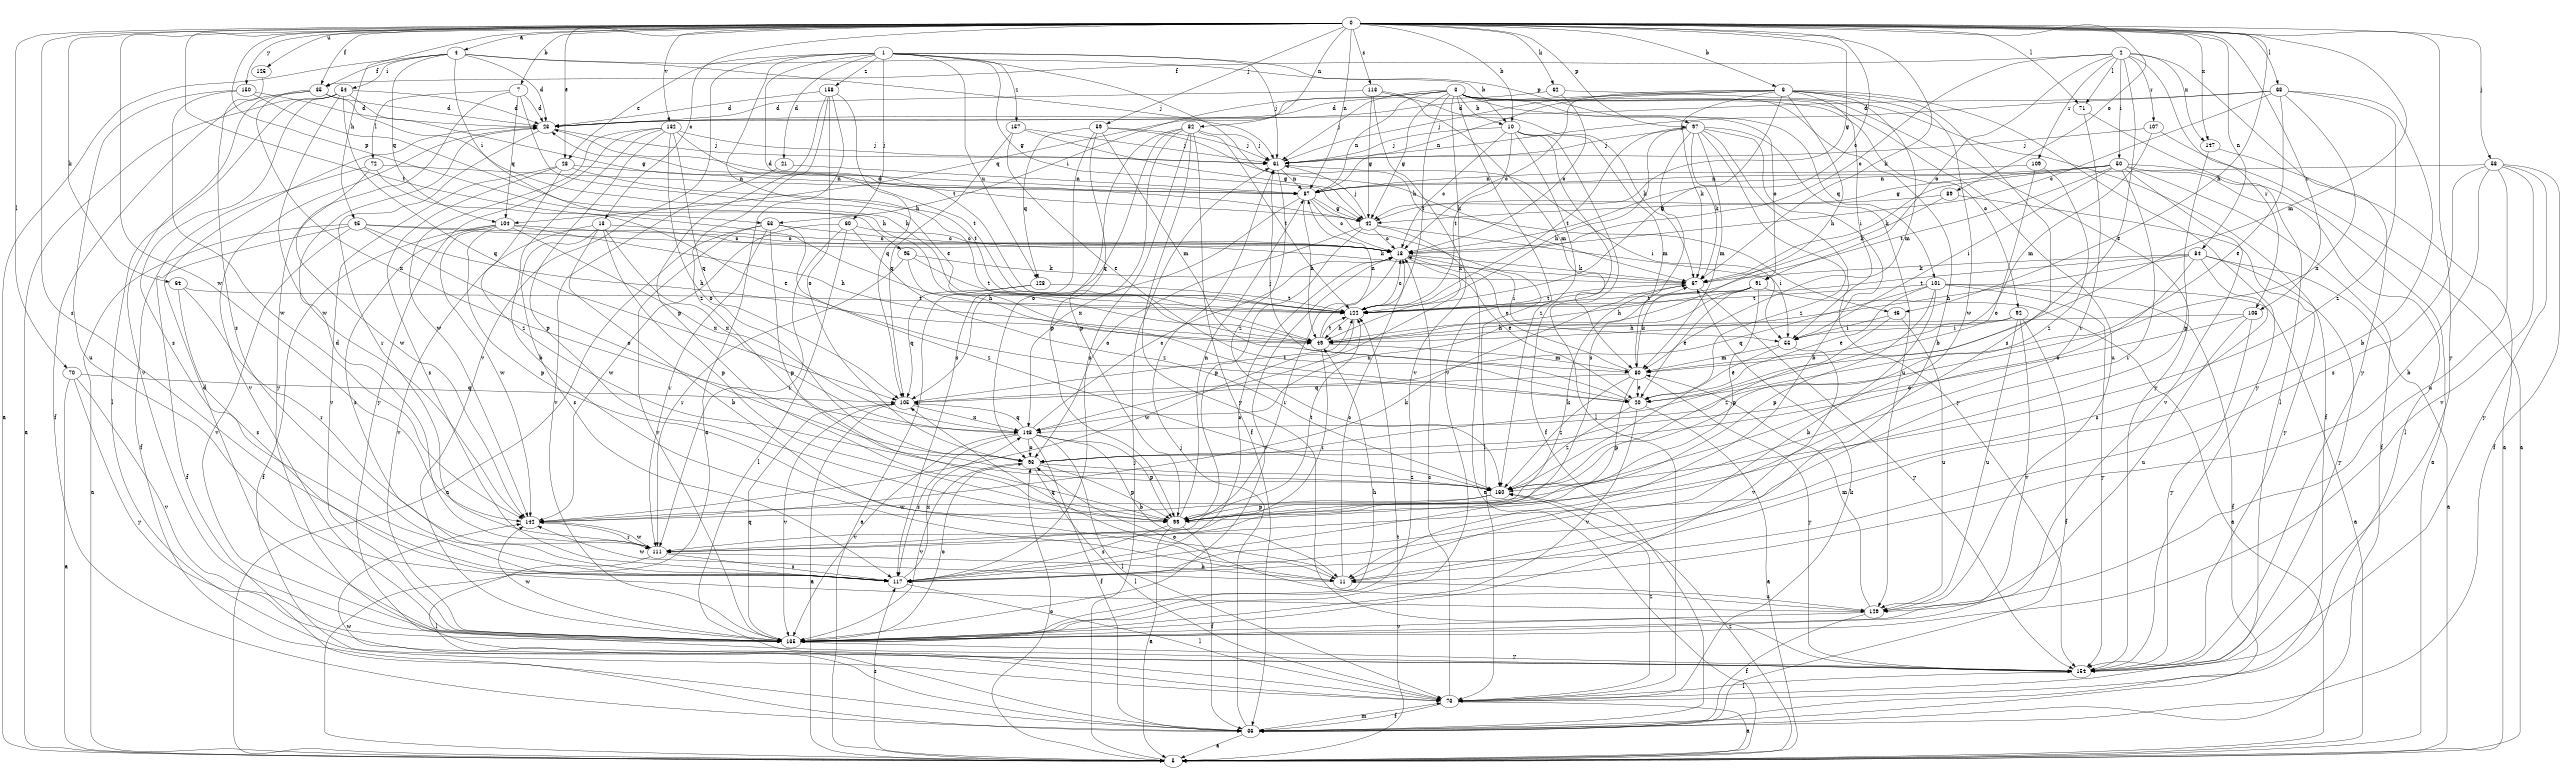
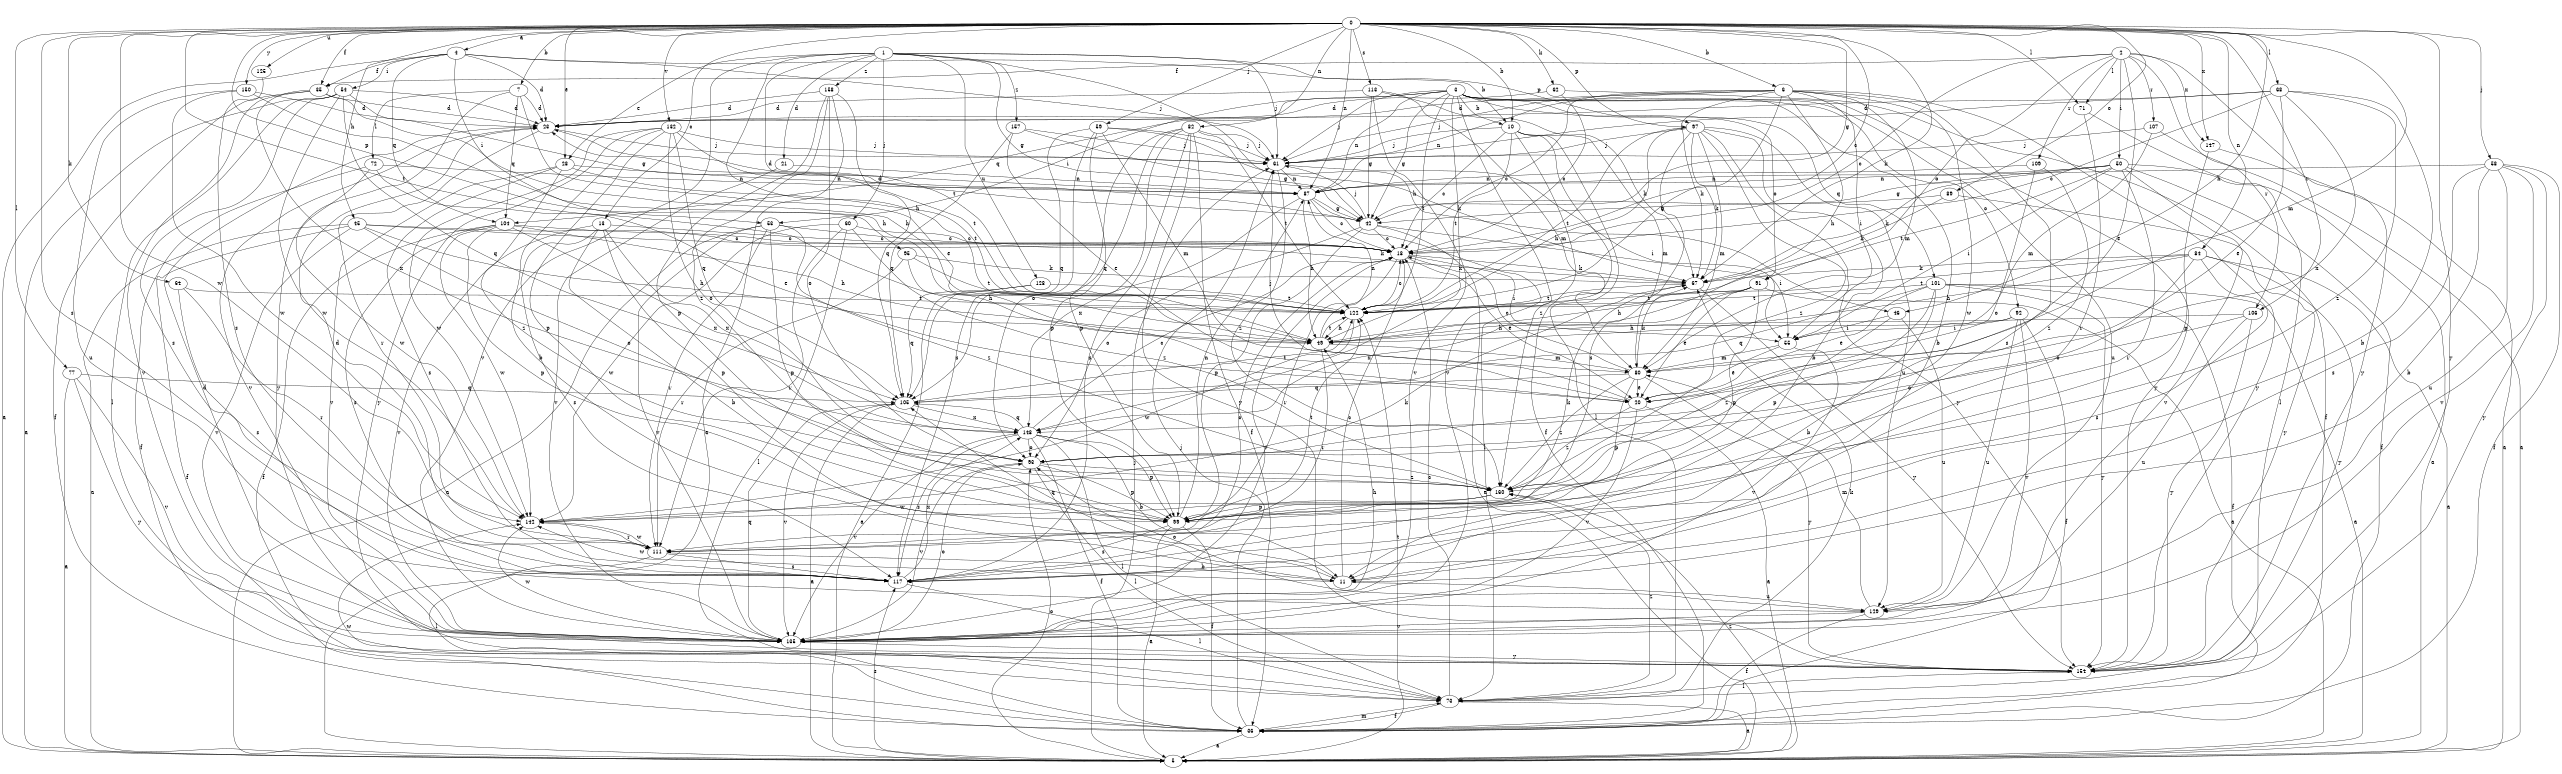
edge "59" -> "128": now "59" -> "105"
node "70": label "70" -> "77"
edge "50" -> "73": removed, label "l"
